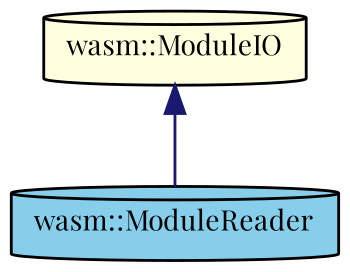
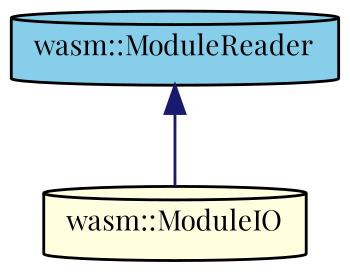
edge "wasm::ModuleReader" -> "wasm::ModuleIO": reversed
